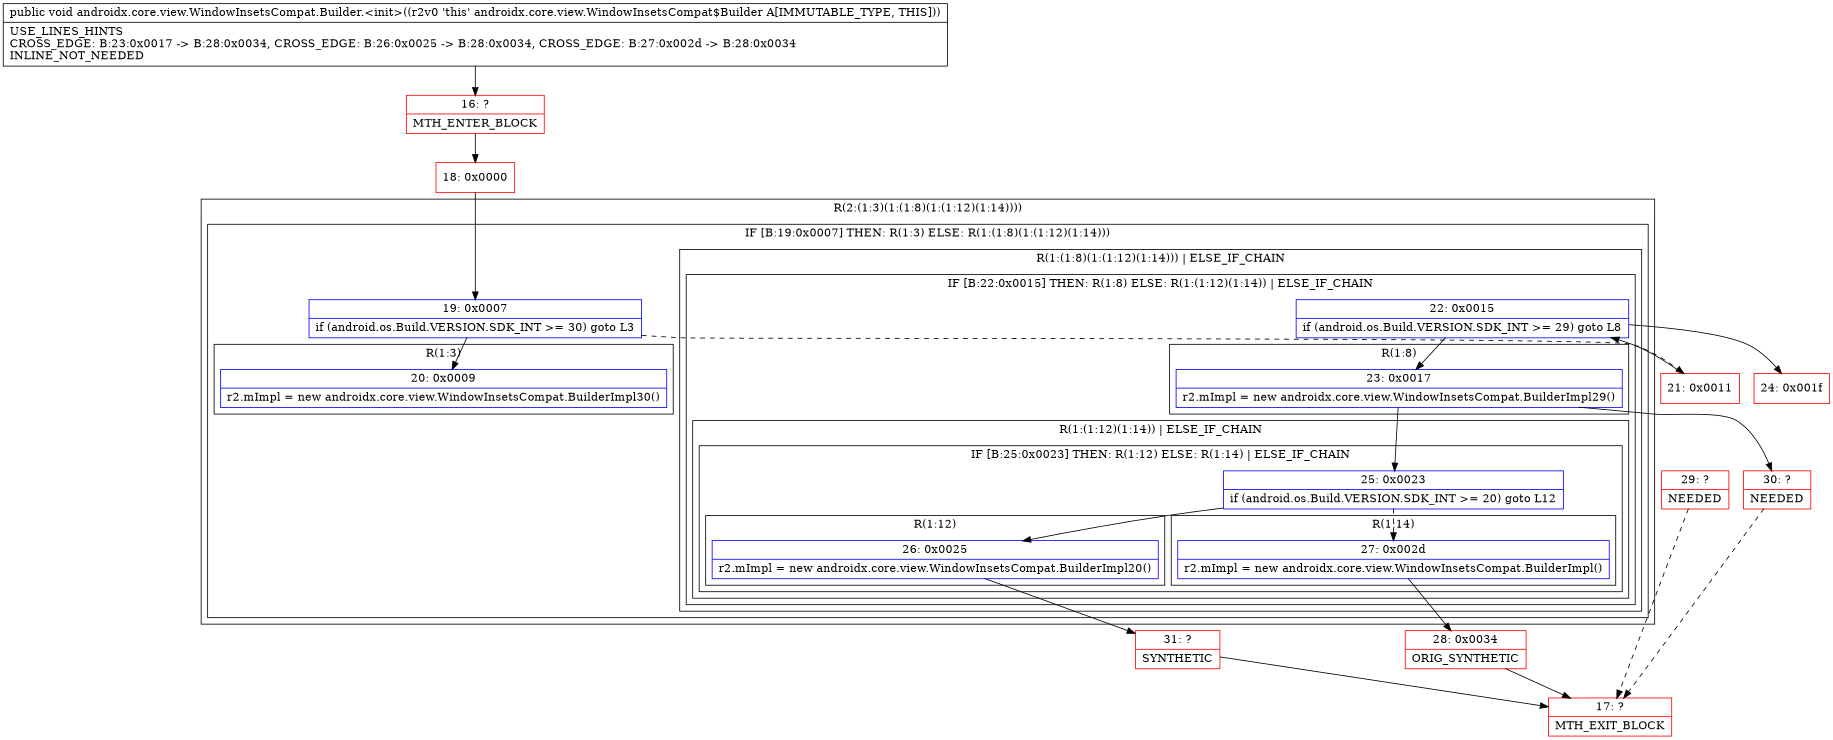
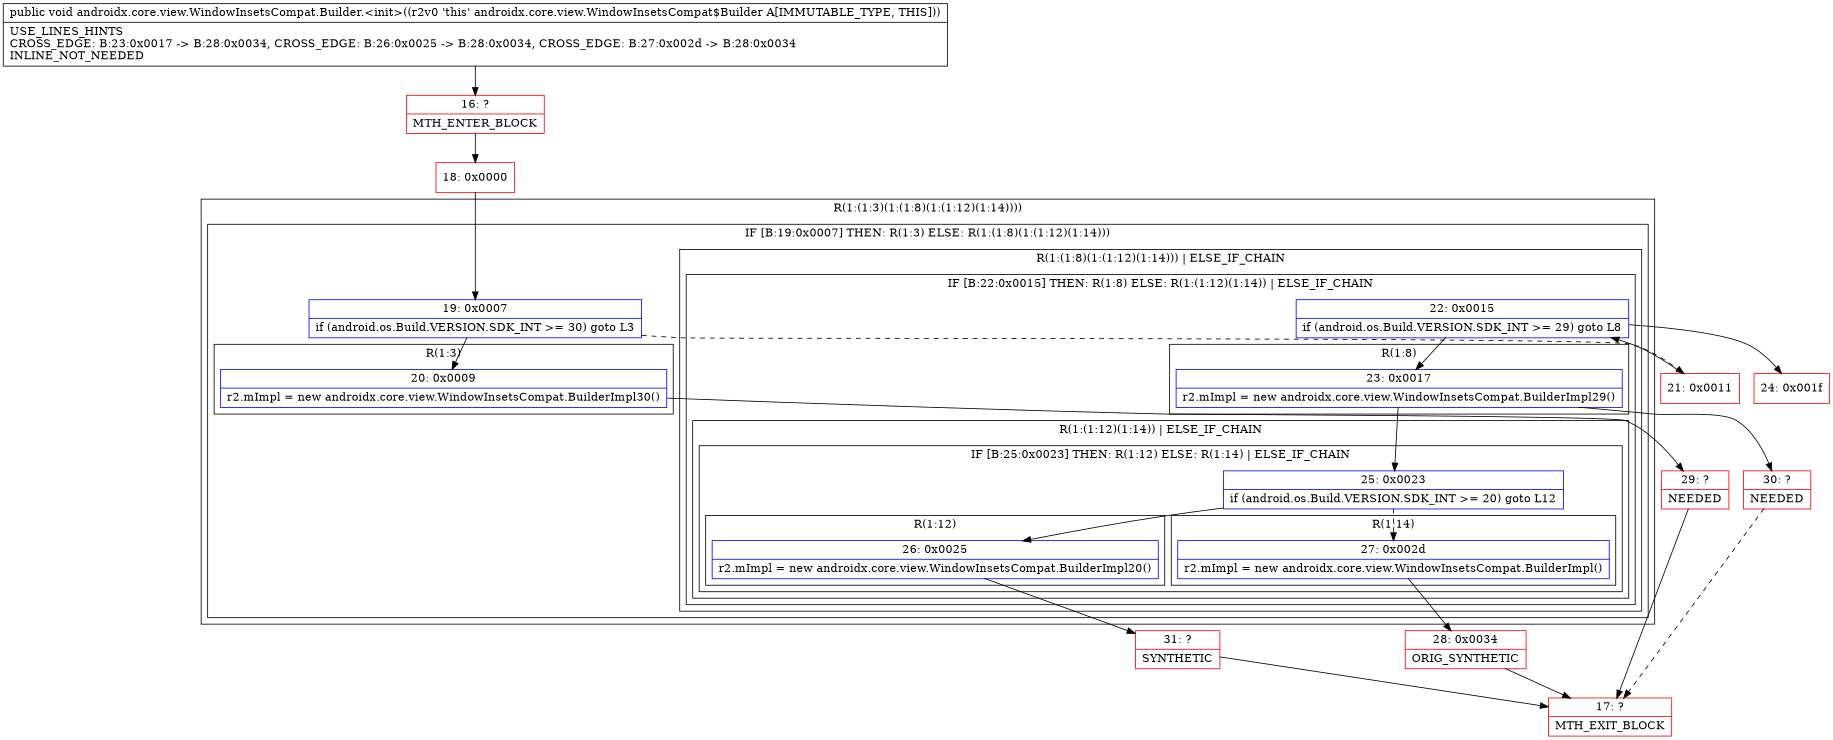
cluster "R(2:(1:3)(1:(1:8)(1:(1:12)(1:14))))": label "R(2:(1:3)(1:(1:8)(1:(1:12)(1:14))))" -> "R(1:(1:3)(1:(1:8)(1:(1:12)(1:14))))"
edge "20: 0x0009" -> "29: ?": added
edge "29: ?" -> "17: ?": style dashed -> solid
